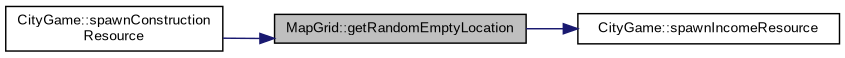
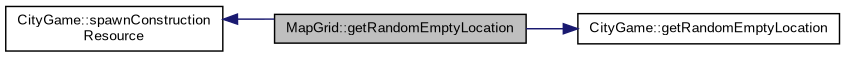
node "CityGame::spawnIncomeResource": label "CityGame::spawnIncomeResource" -> "CityGame::getRandomEmptyLocation"
edge "CityGame::spawnConstruction Resource" -> "MapGrid::getRandomEmptyLocation": reversed
